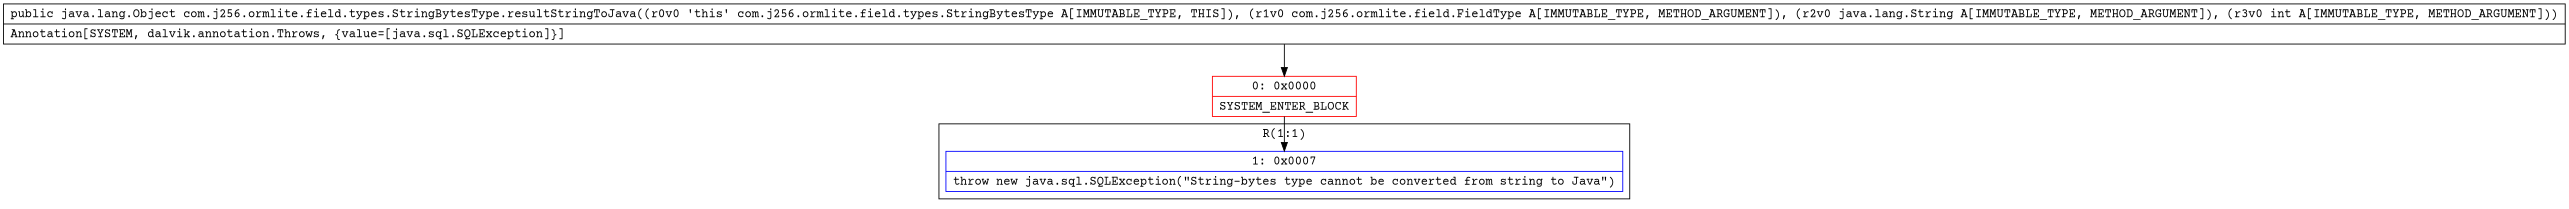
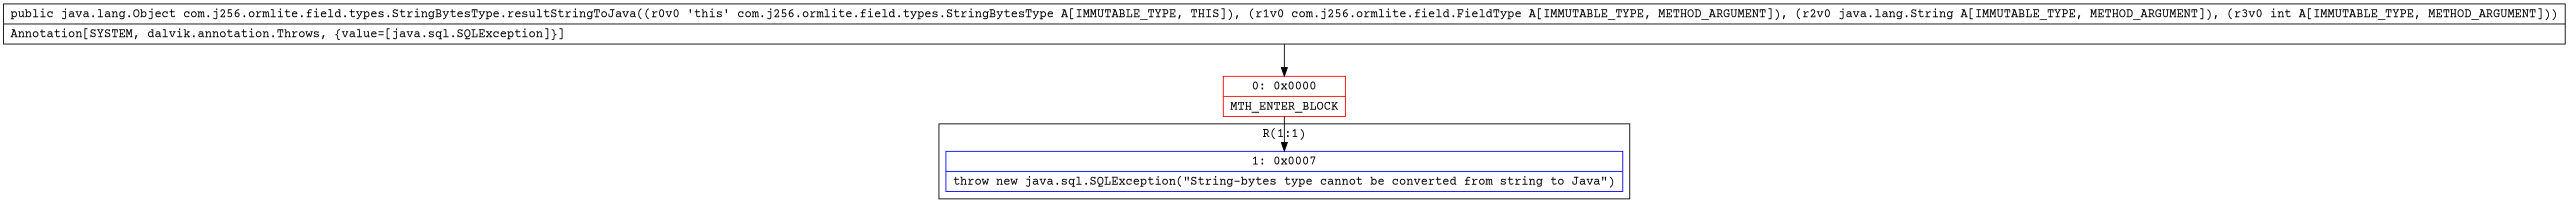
node "0: 0x0000": text "SYSTEM_ENTER_BLOCK" -> "MTH_ENTER_BLOCK"
